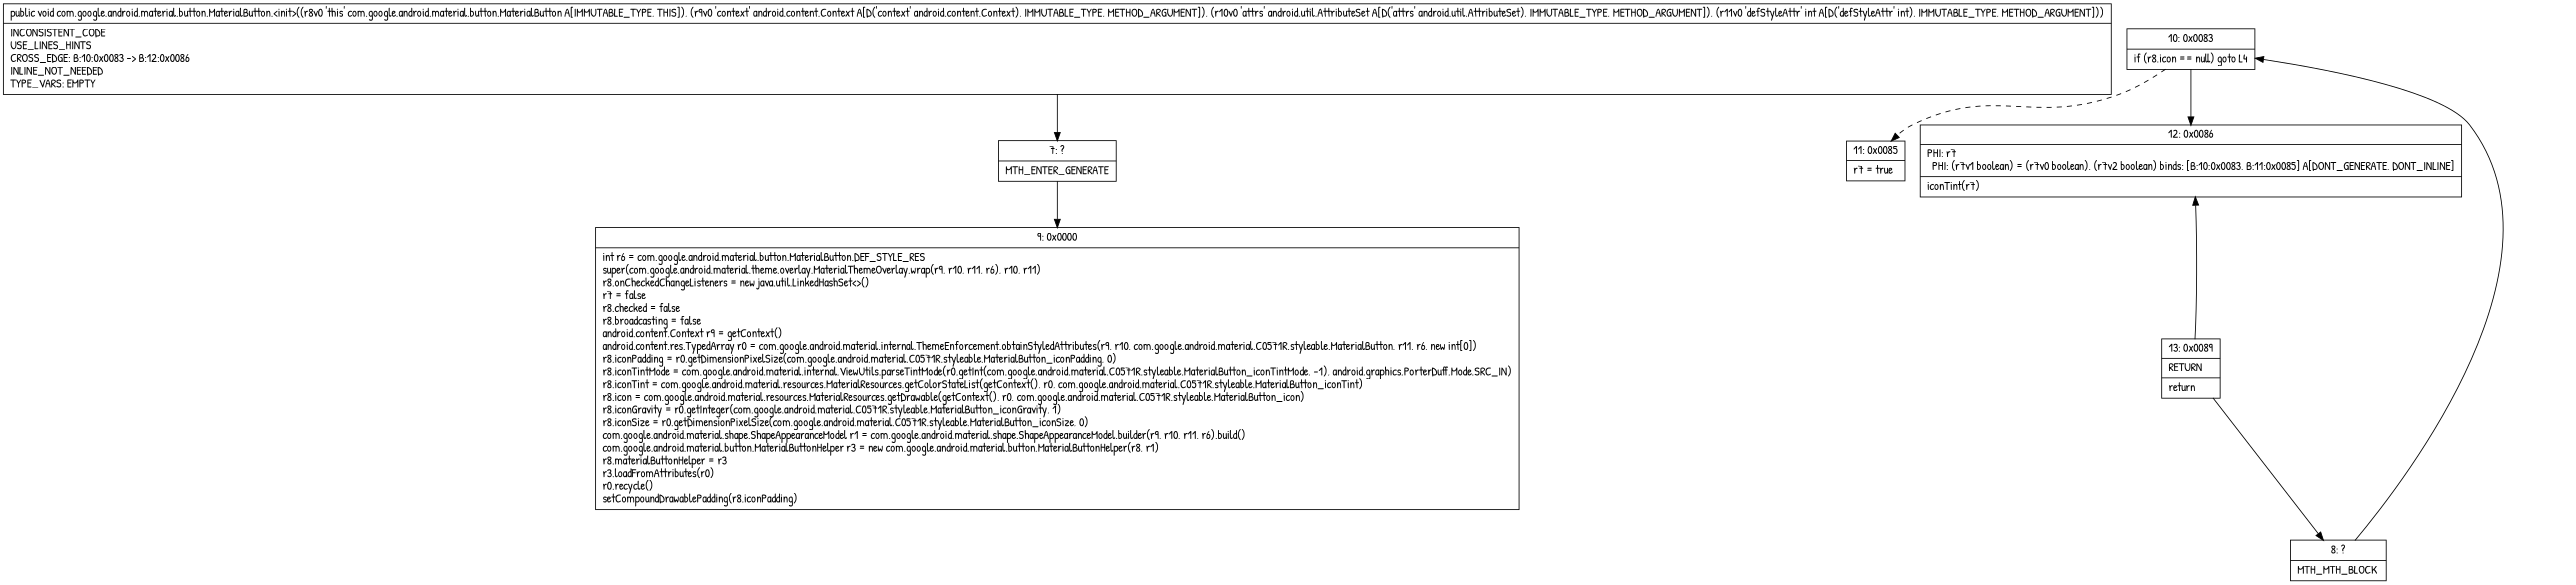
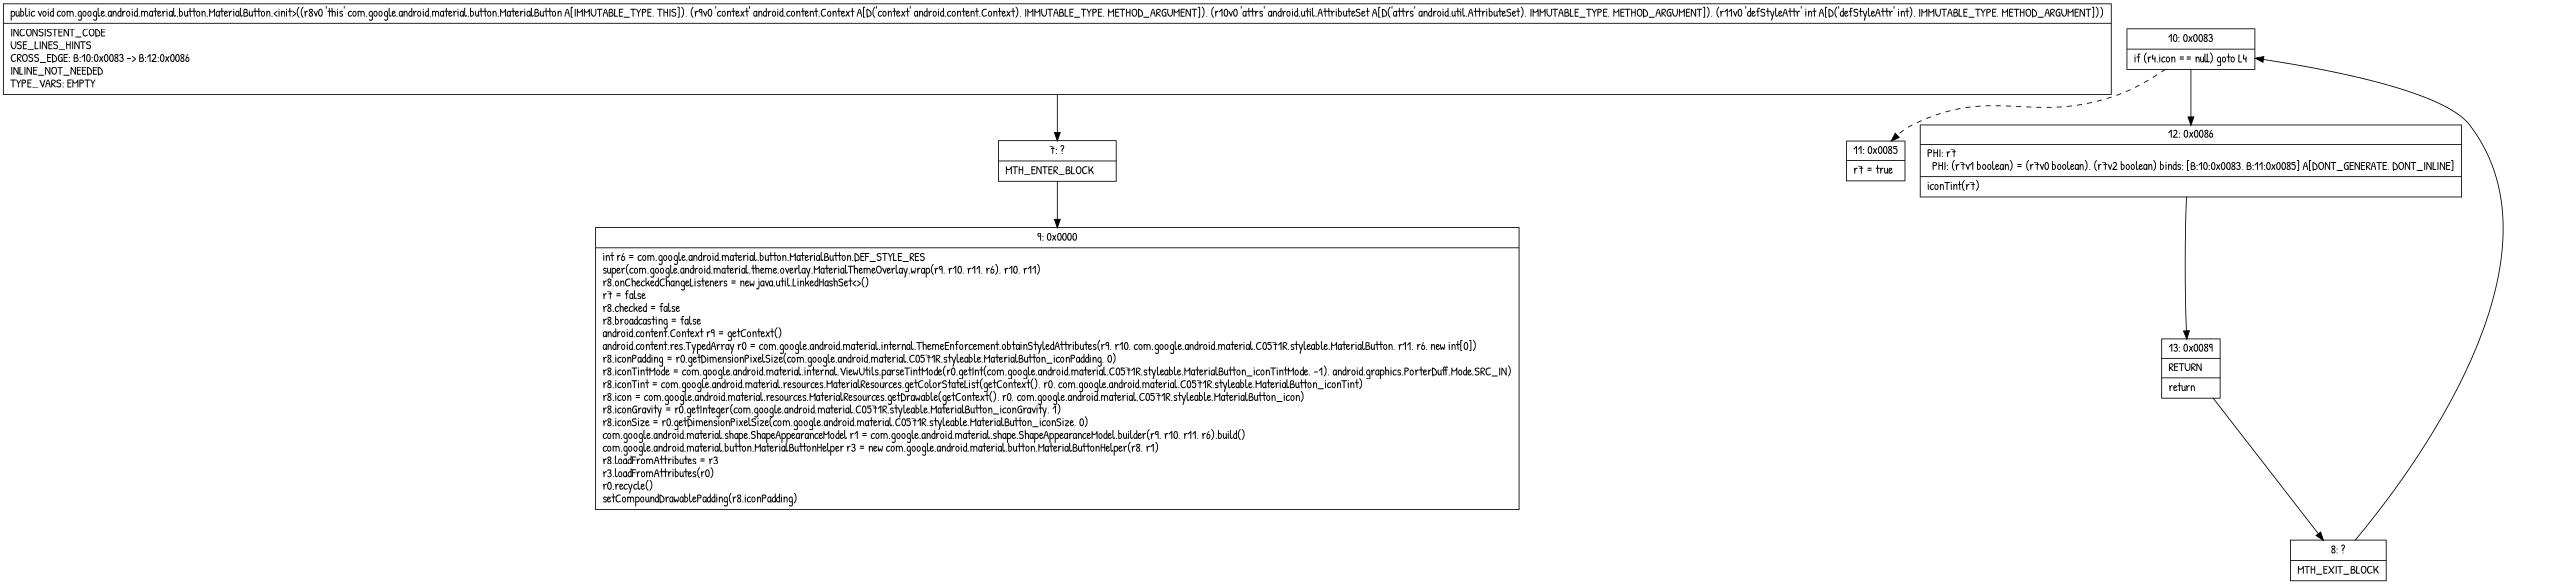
node "10: 0x0083": text "if (r8.icon == null) goto L4" -> "if (r4.icon == null) goto L4"
node "7: ?": text "MTH_ENTER_GENERATE" -> "MTH_ENTER_BLOCK"
edge "13: 0x0089" -> "12: 0x0086": reversed
node "9: 0x0000": text "r8.materialButtonHelper = r3" -> "r8.loadFromAttributes = r3"
node "8: ?": text "MTH_MTH_BLOCK" -> "MTH_EXIT_BLOCK"
